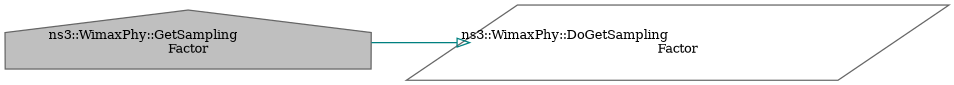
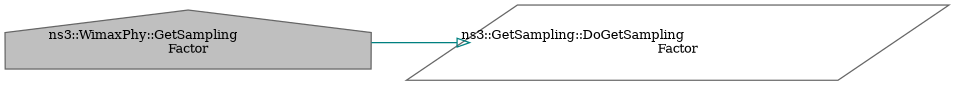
node "ns3::WimaxPhy::DoGetSampling Factor": label "ns3::WimaxPhy::DoGetSampling Factor" -> "ns3::GetSampling::DoGetSampling Factor"
